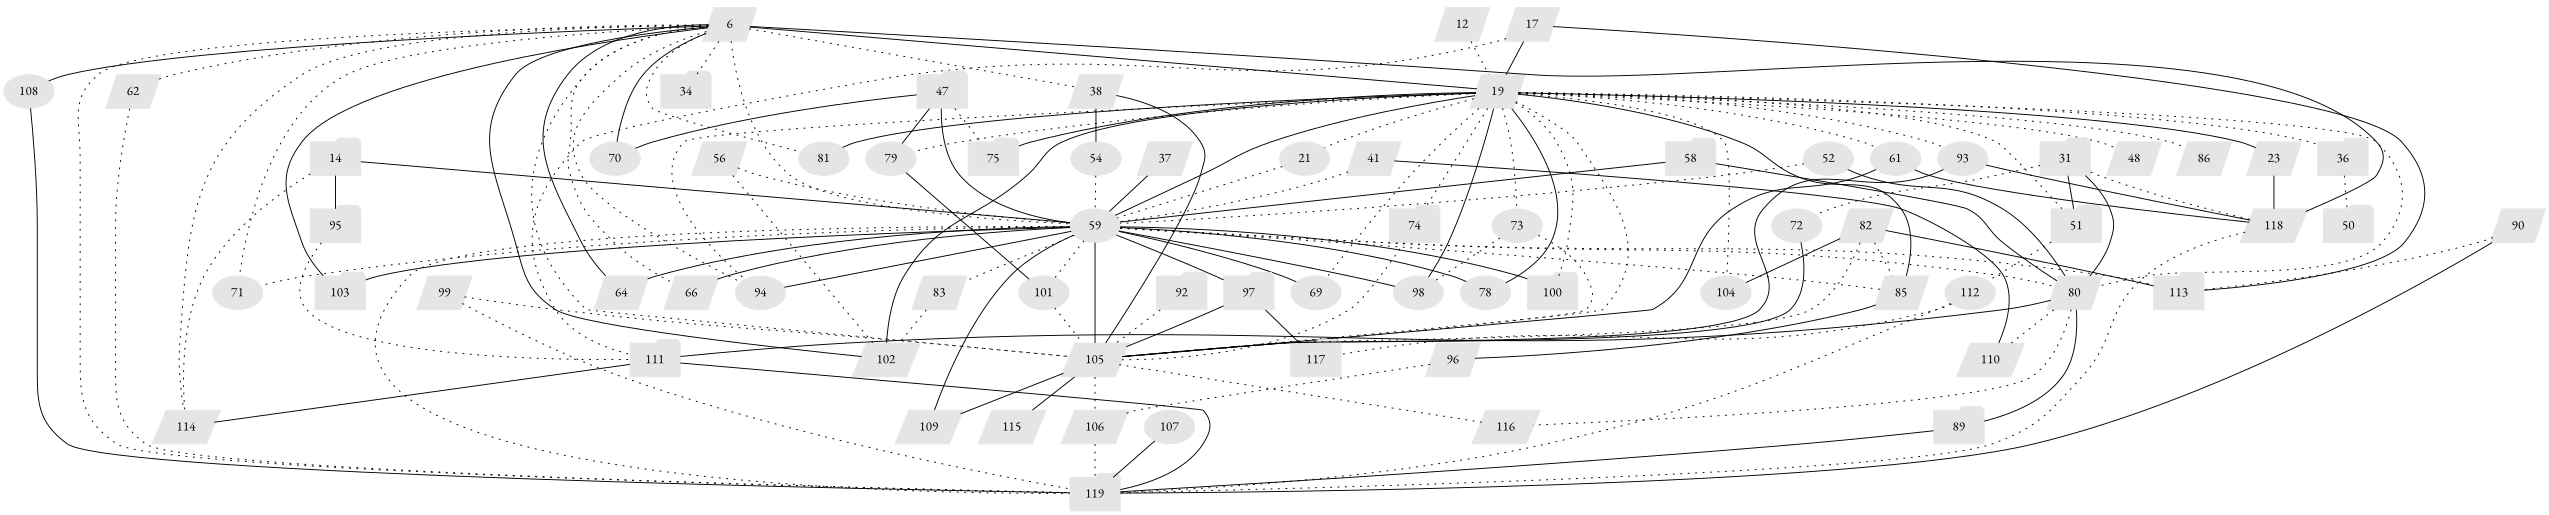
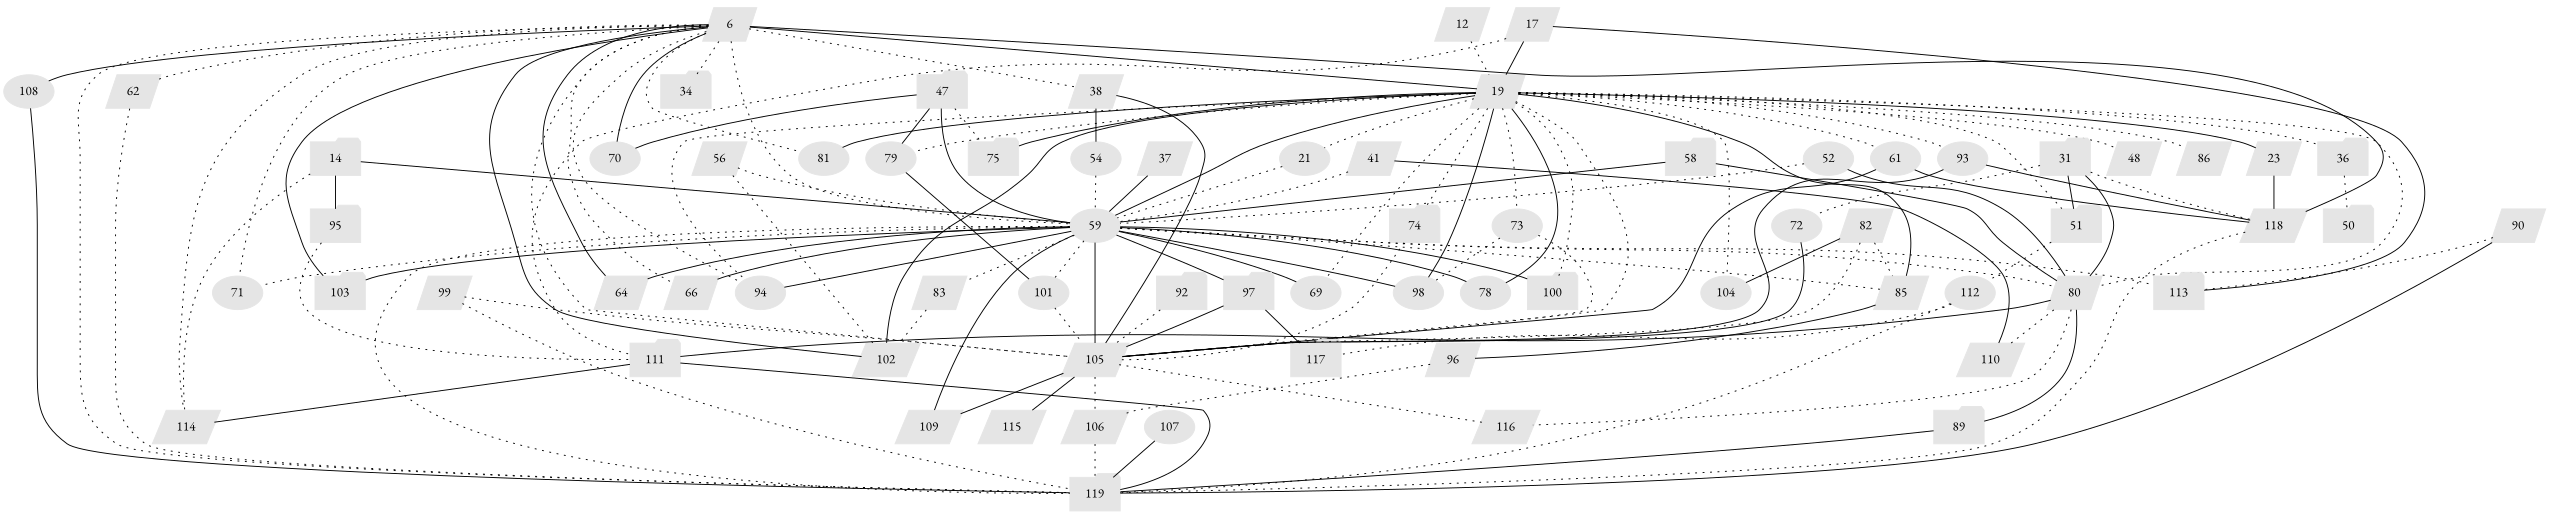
edge "82" -- "113": removed
